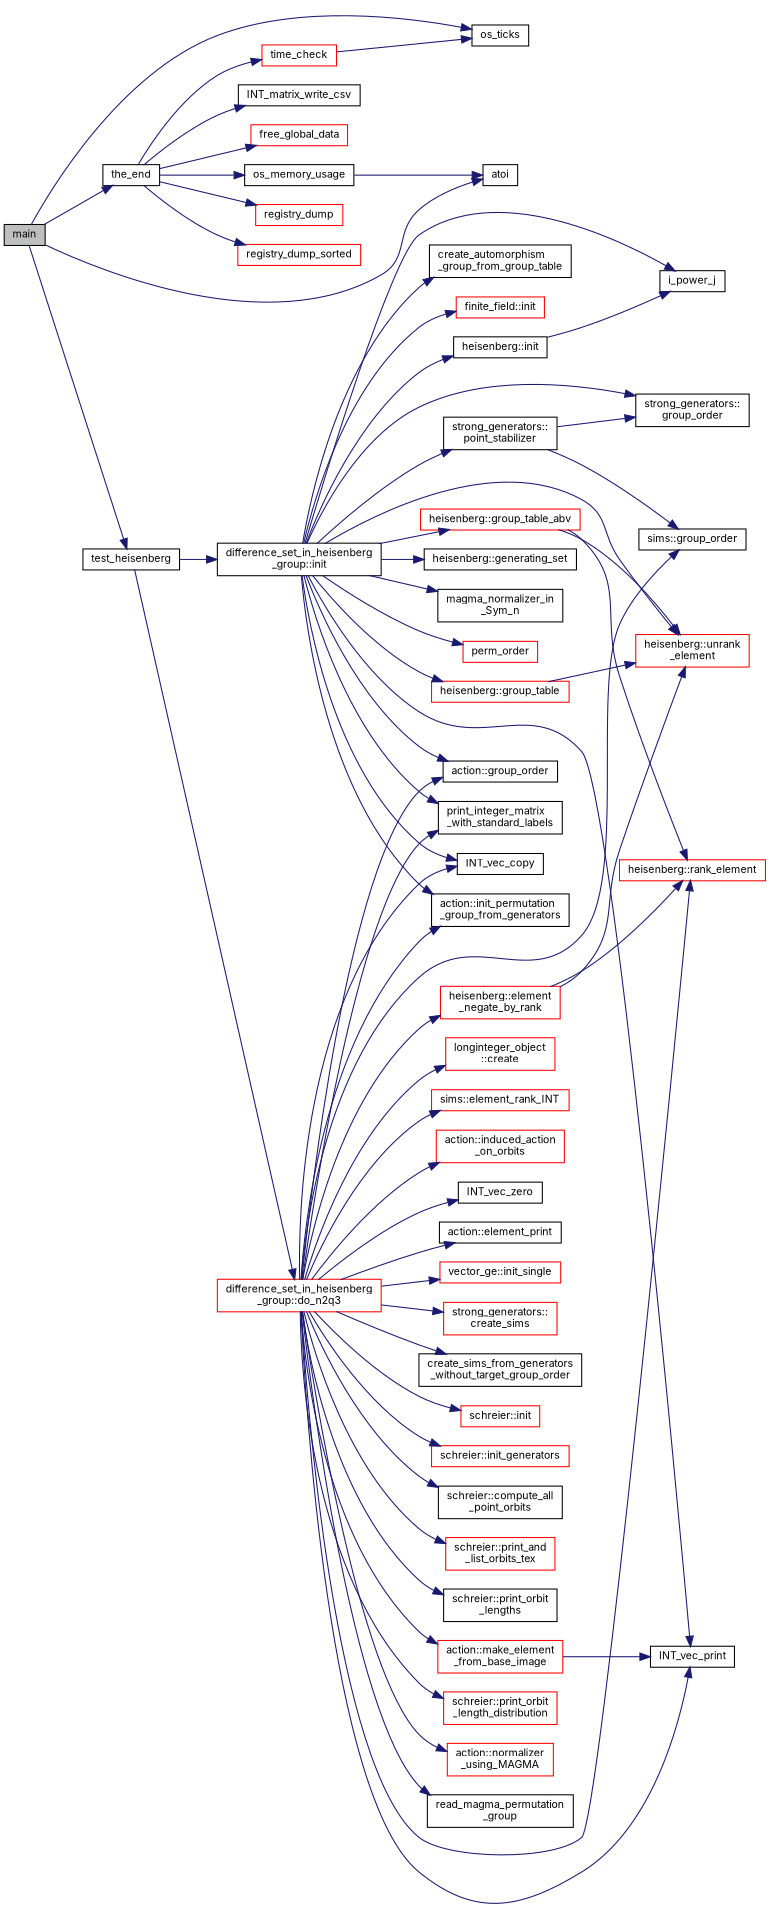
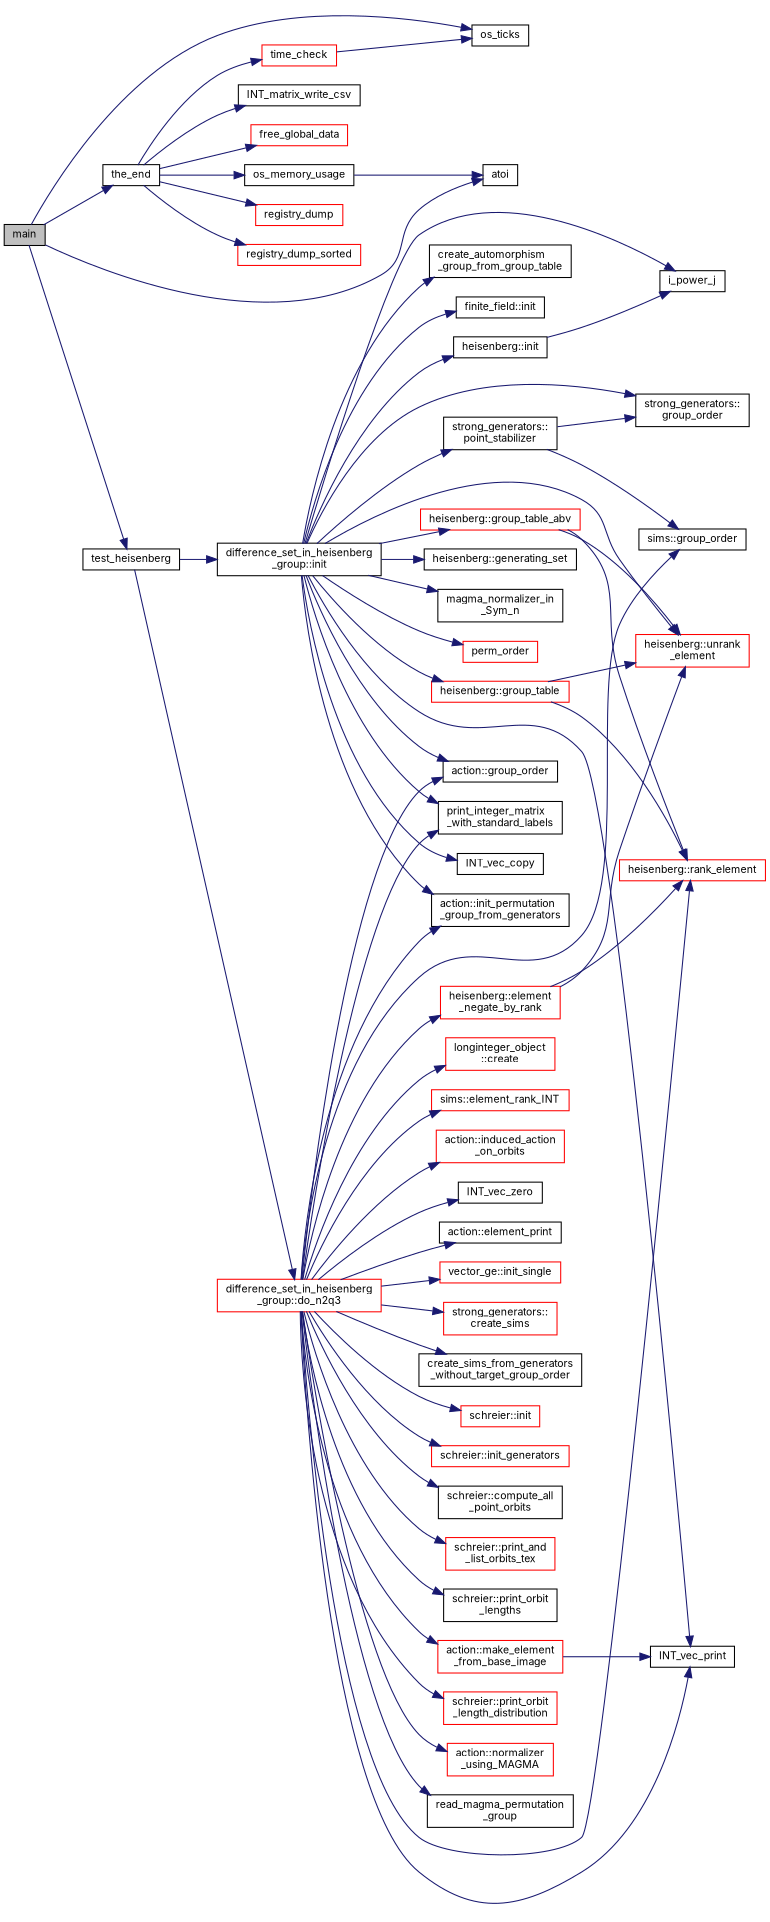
node "finite_field::init": color red -> black
edge "heisenberg::group_table" -> "heisenberg::rank_element": added
edge "difference_set_in_heisenberg _group::do_n2q3" -> "INT_vec_copy": removed
